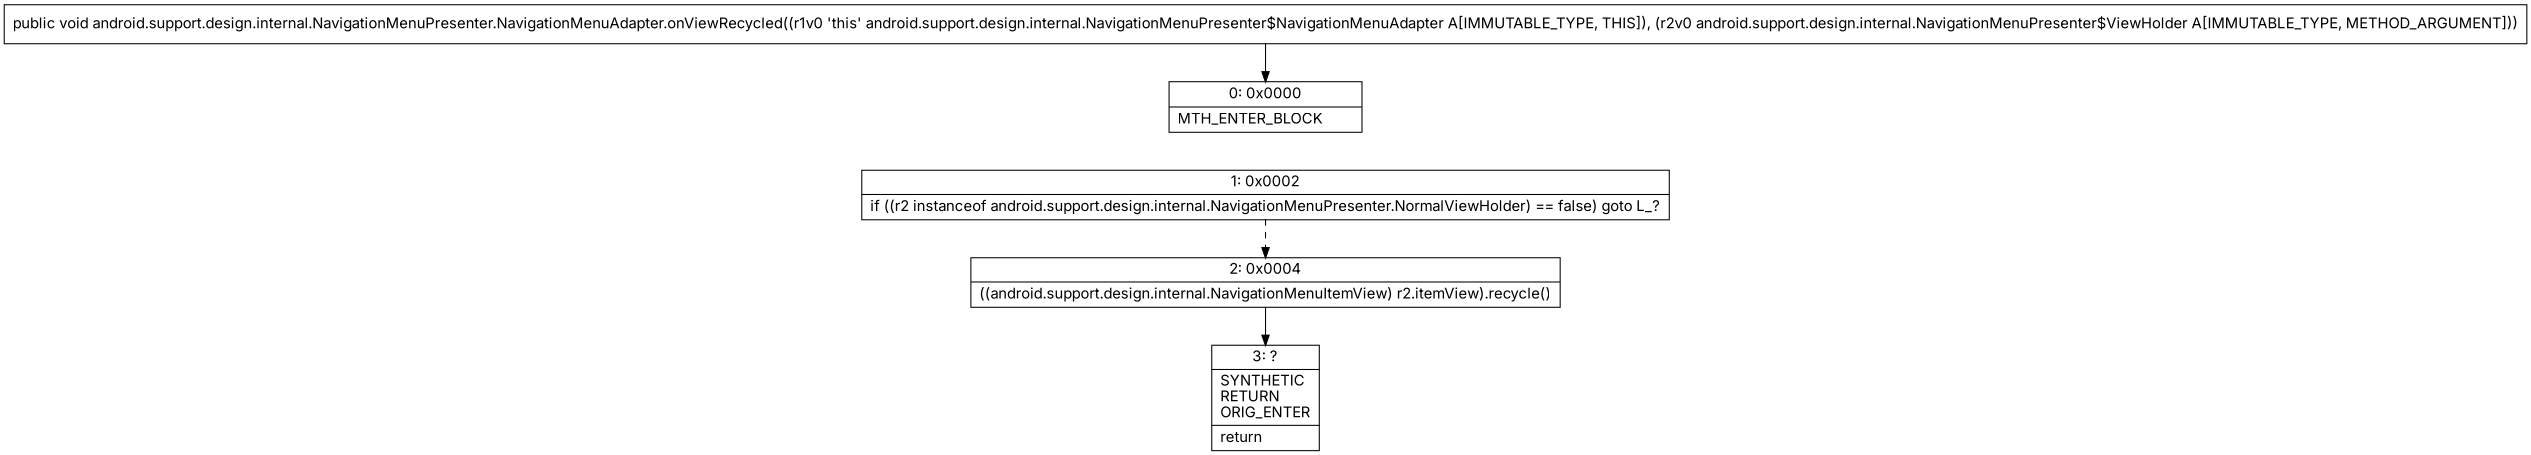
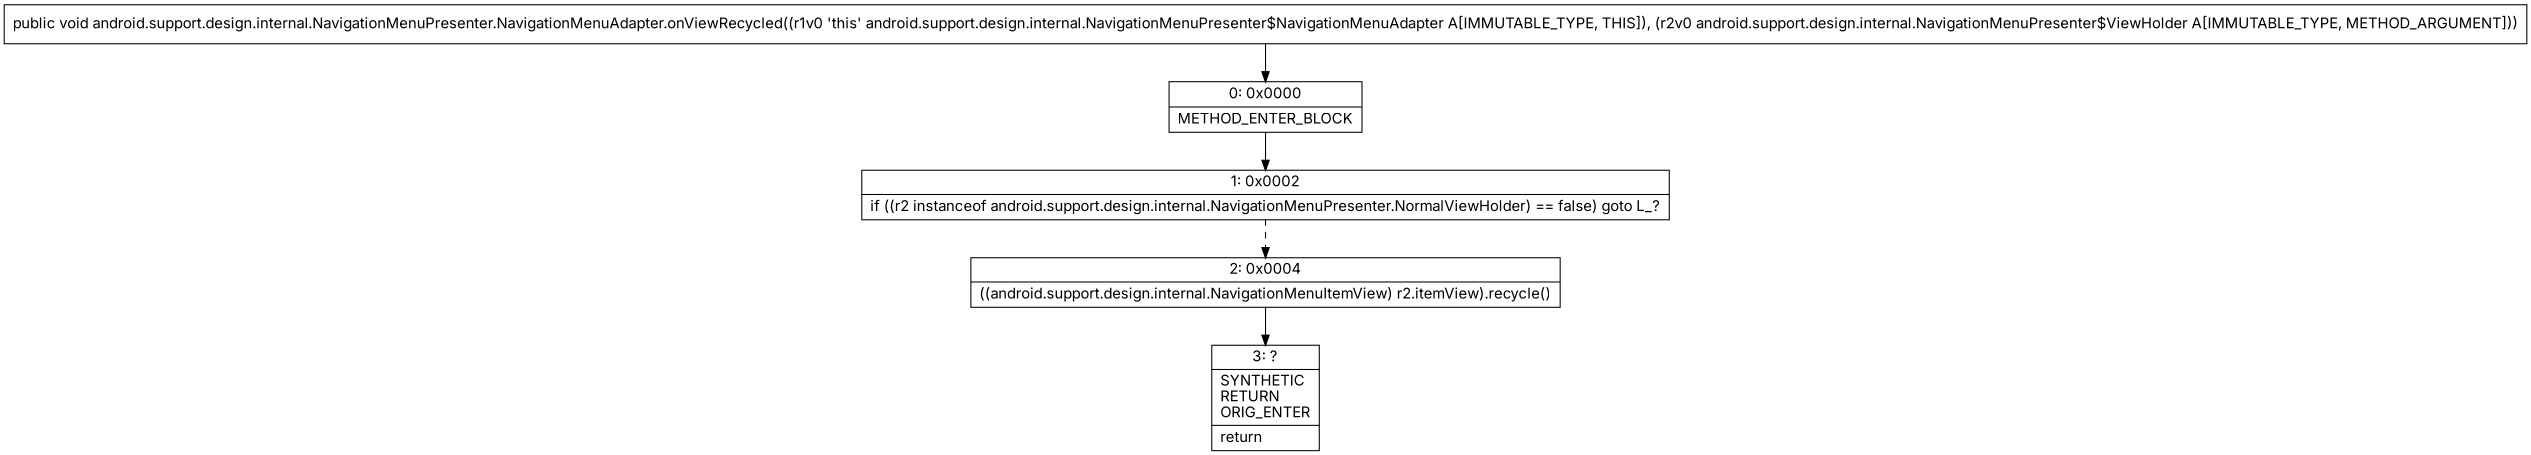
node "0: 0x0000": text "MTH_ENTER_BLOCK" -> "METHOD_ENTER_BLOCK"
edge "0: 0x0000" -> "1: 0x0002": added
